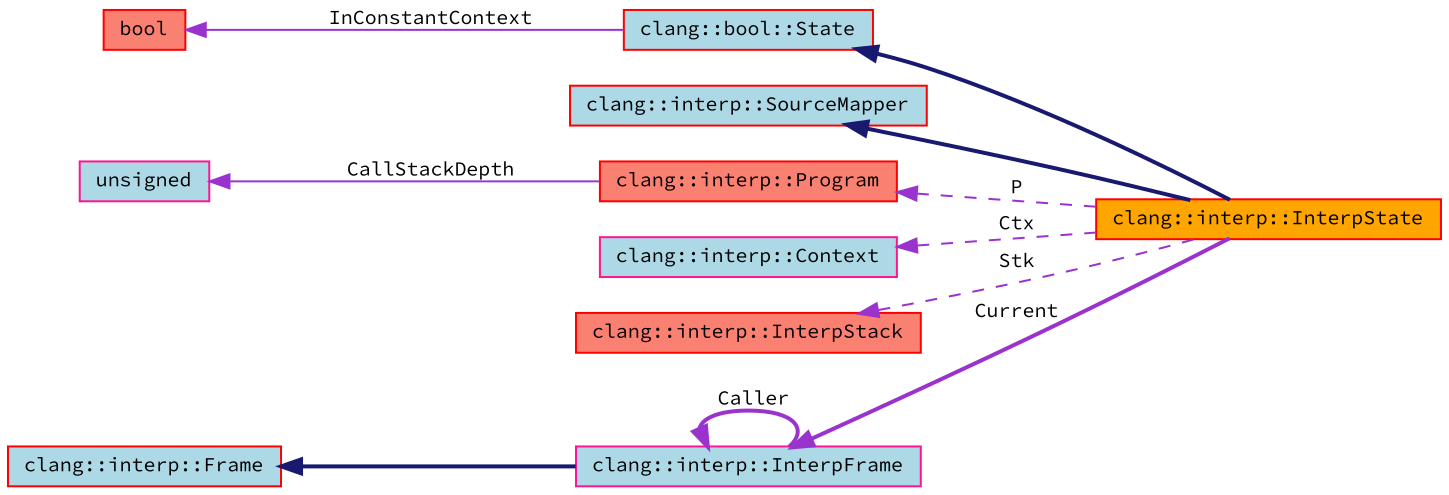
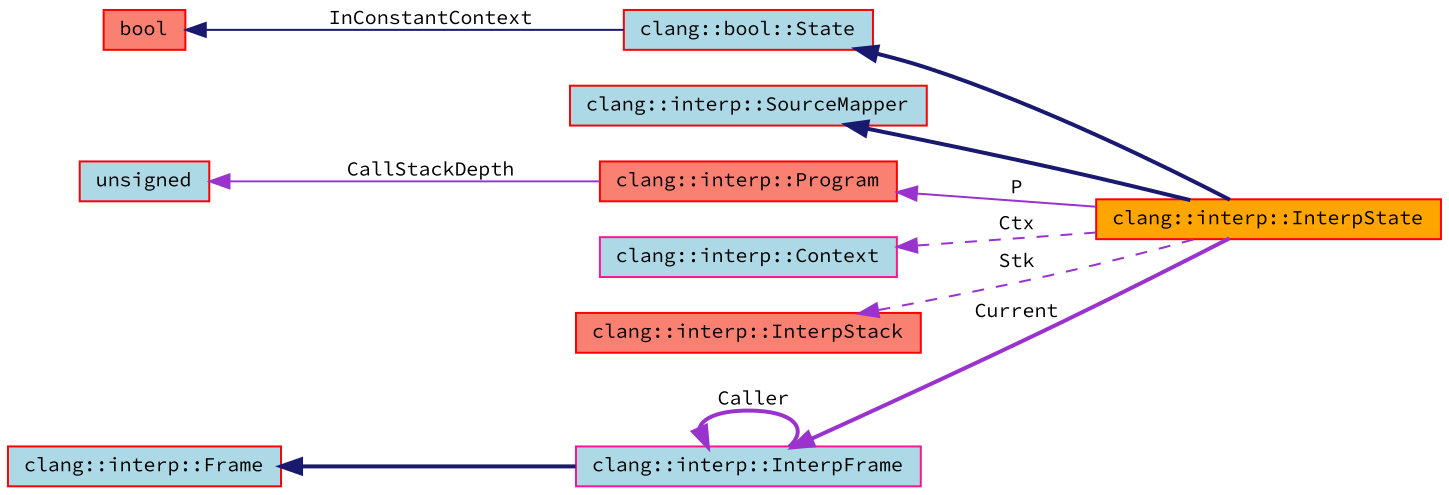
edge "clang::bool::State" -> "bool": color darkorchid3 -> midnightblue
node "unsigned": color deeppink -> red
edge "clang::interp::InterpState" -> "clang::interp::Program": style dashed -> solid
